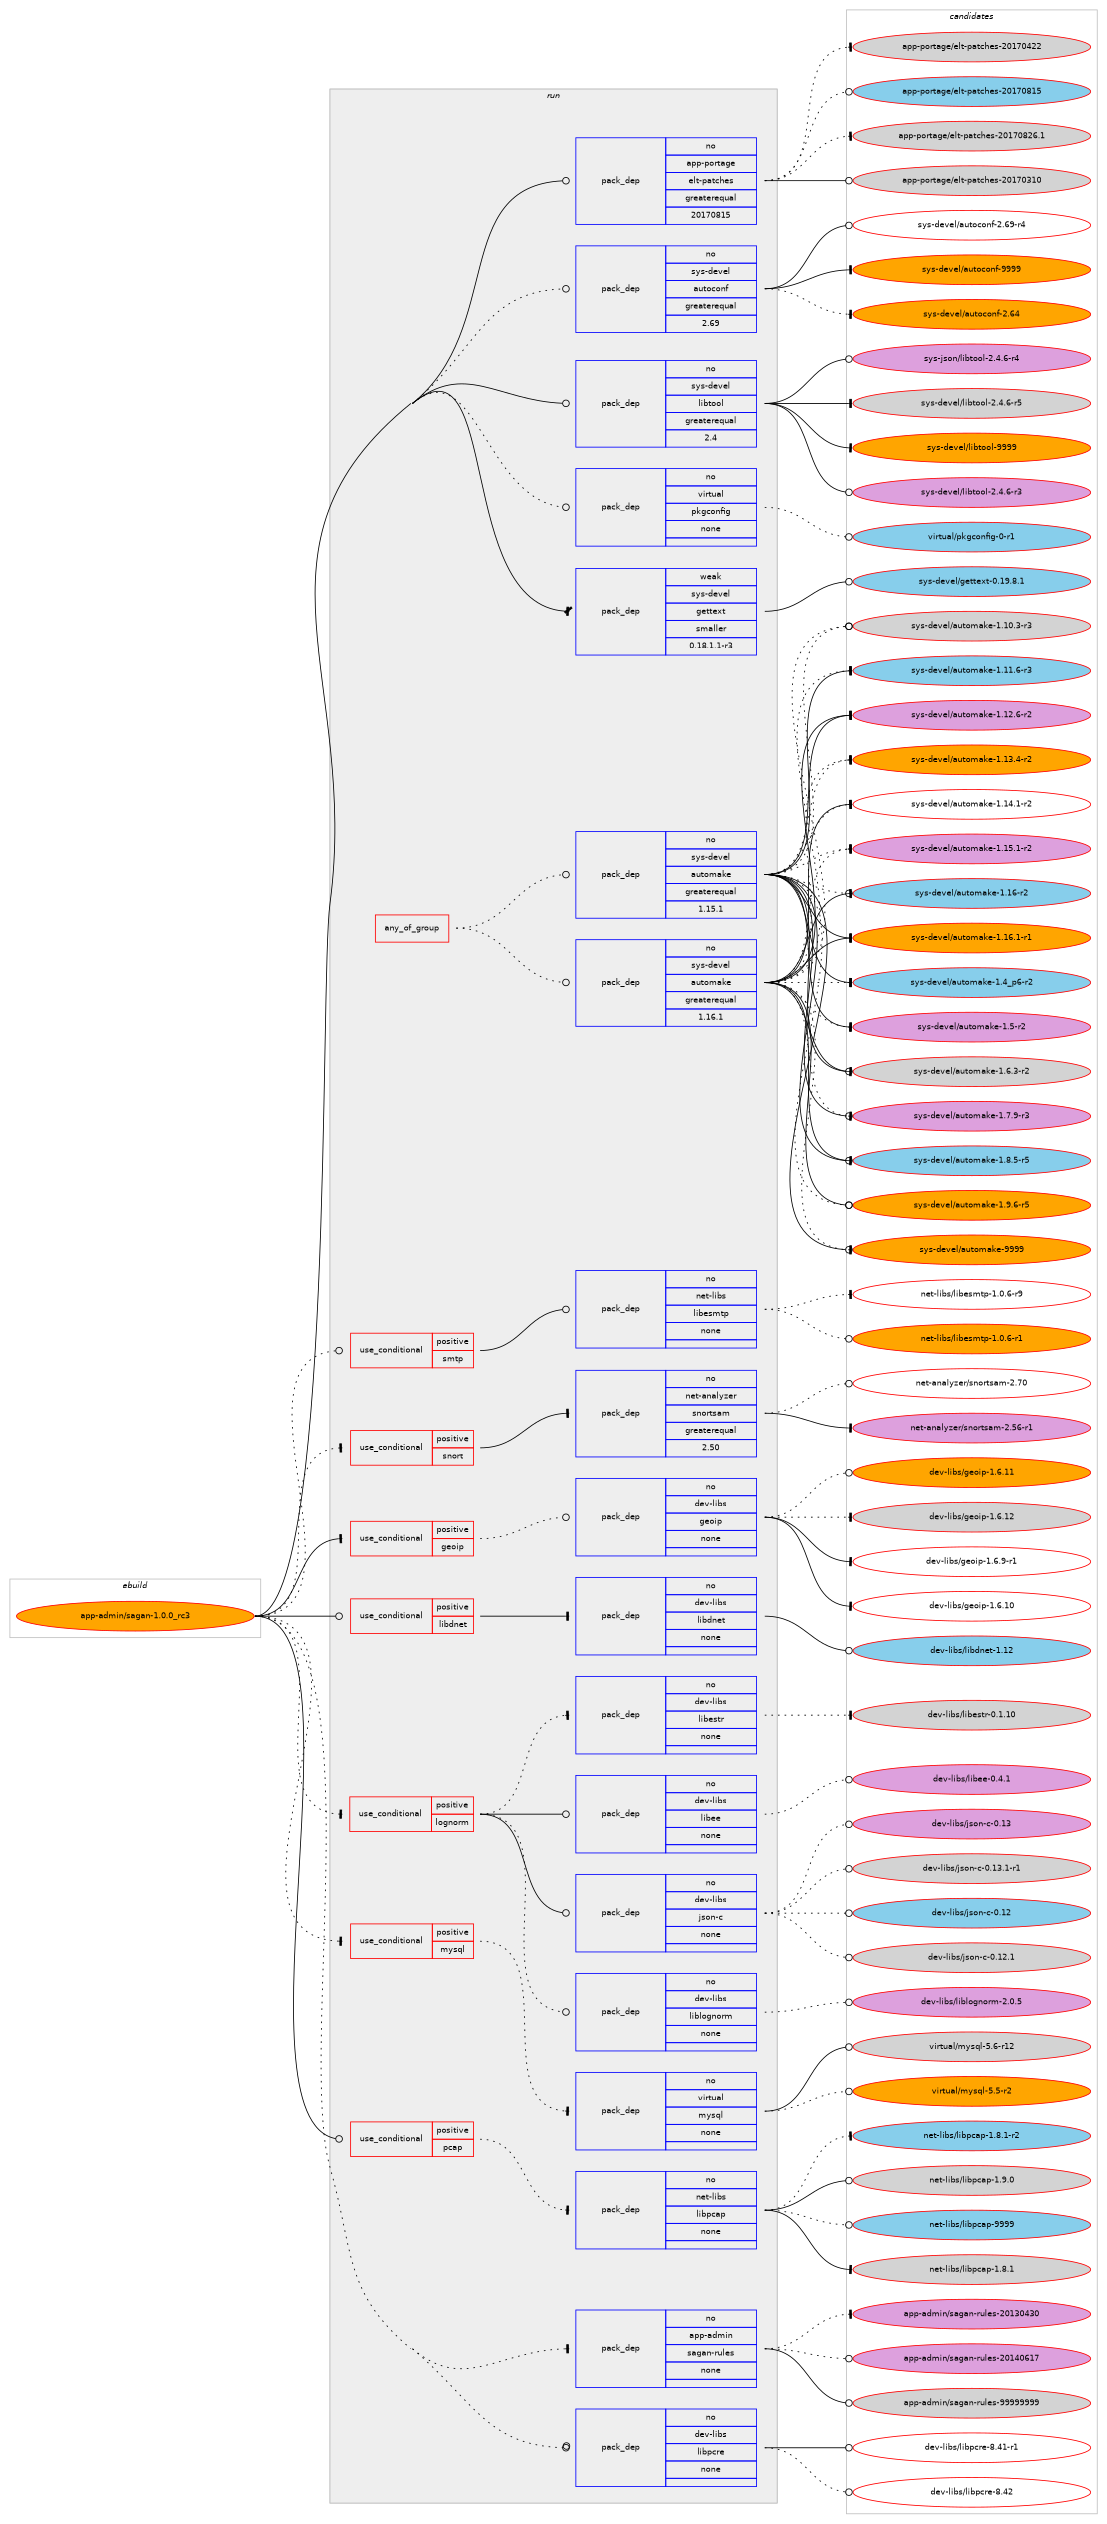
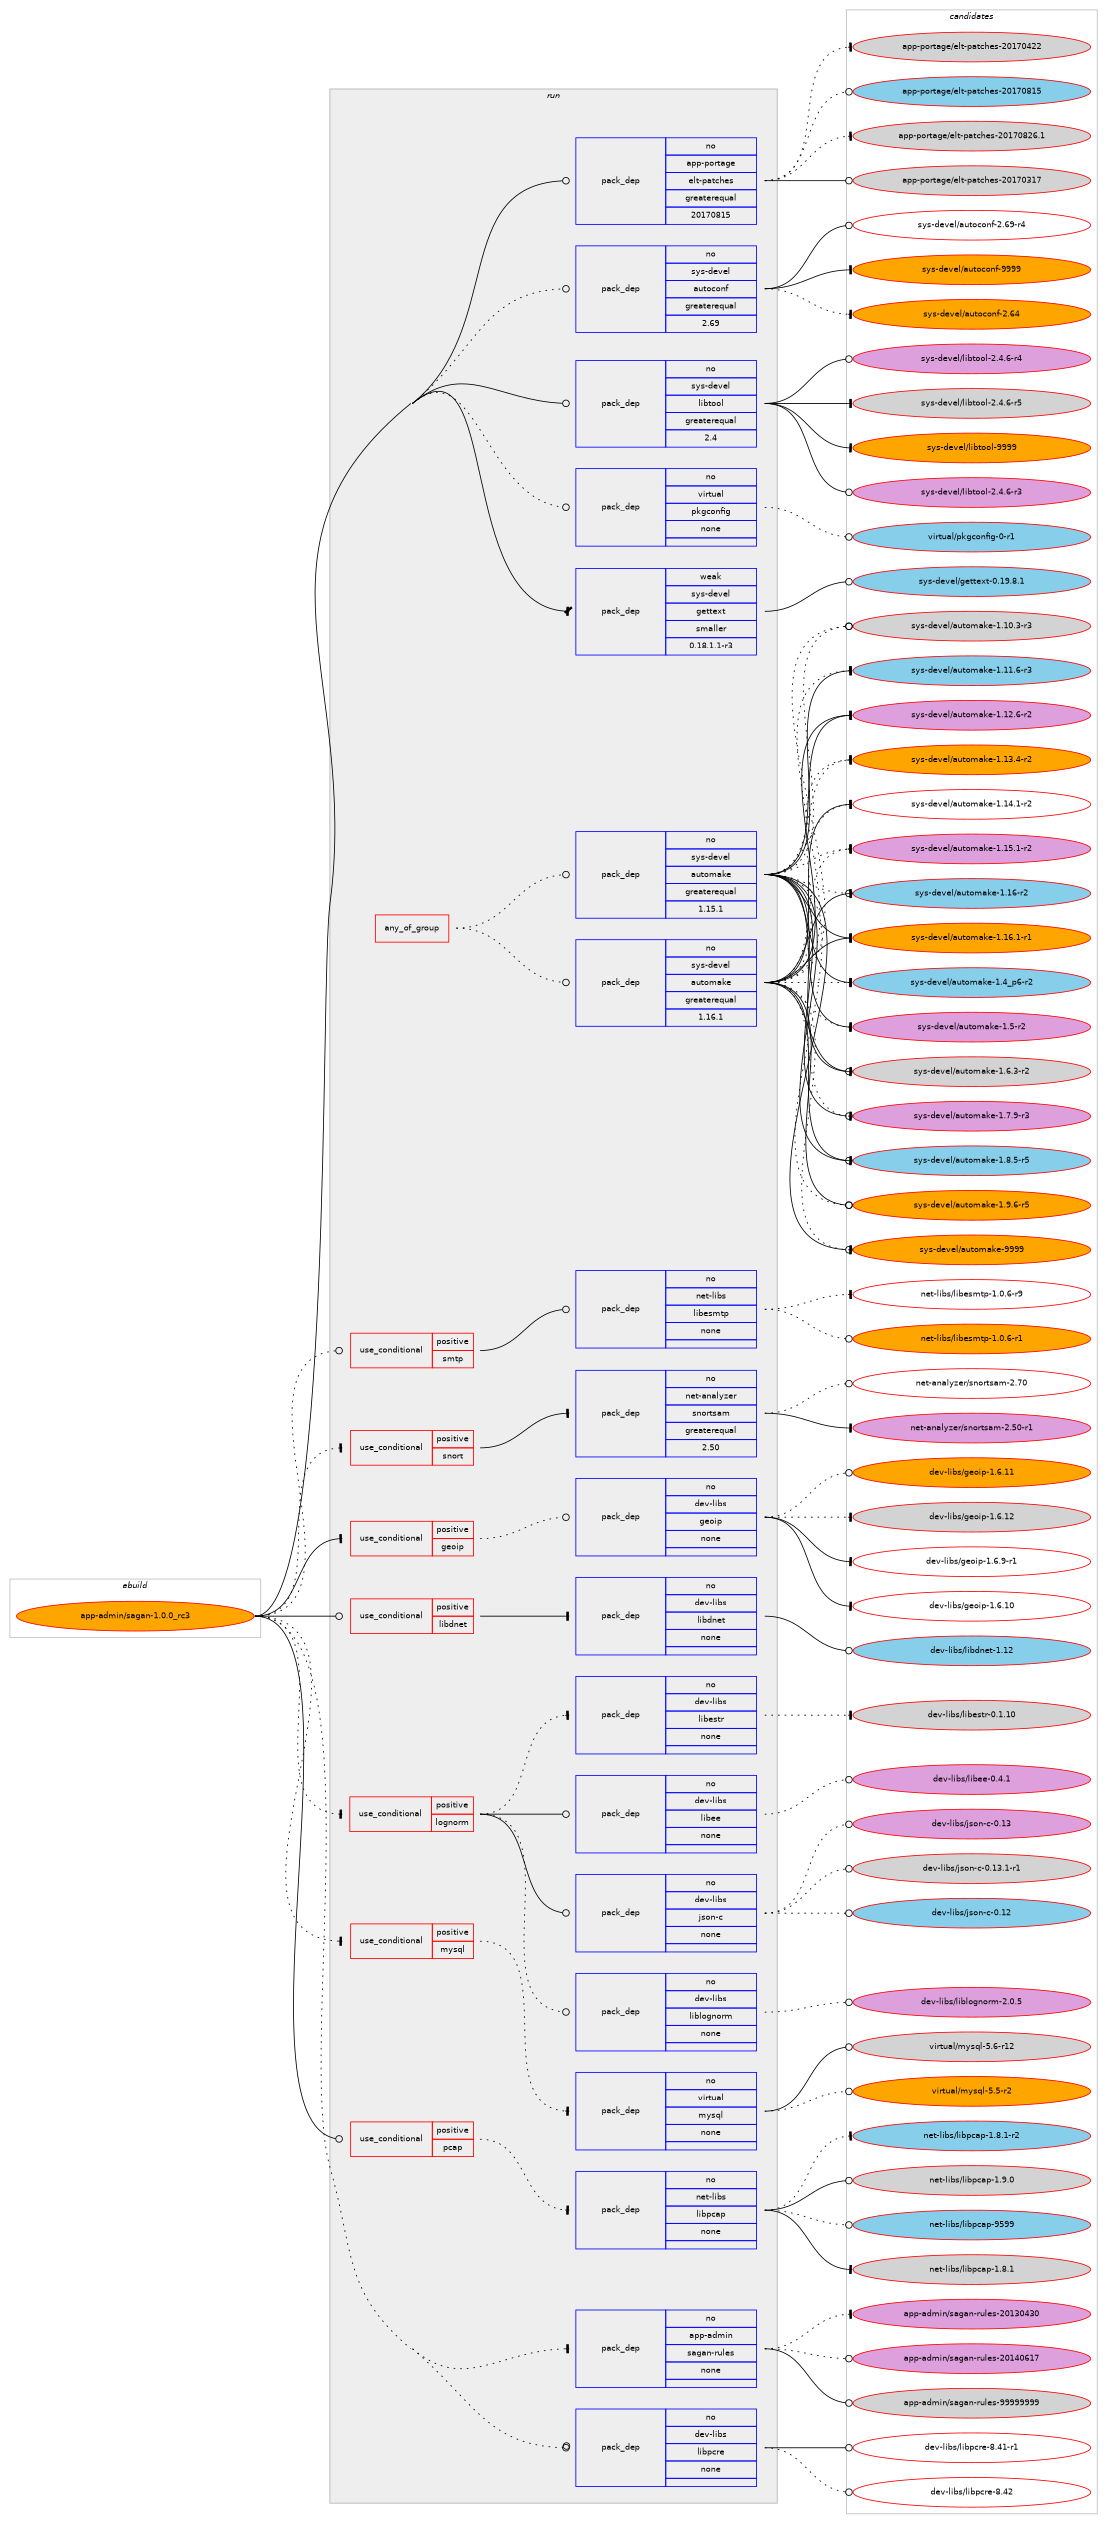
node "app-portage/elt-patches-20170310": label "app-portage/elt-patches-20170310" -> "app-portage/elt-patches-20170317"
node "sys-json/libtool-2.4.6-r4": label "sys-json/libtool-2.4.6-r4" -> "sys-devel/libtool-2.4.6-r4"
node "net-analyzer/snortsam-2.56-r1": label "net-analyzer/snortsam-2.56-r1" -> "net-analyzer/snortsam-2.50-r1"
node "dev-libs/json-c-0.12.1": removed
node "net-libs/libpcap-9999": label "net-libs/libpcap-9999" -> "net-libs/libpcap-9599"
